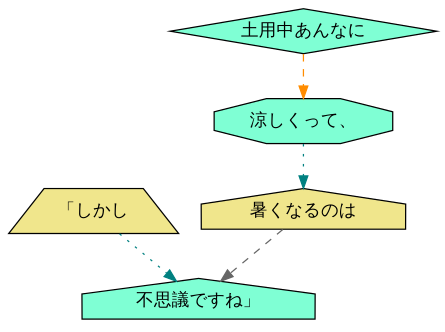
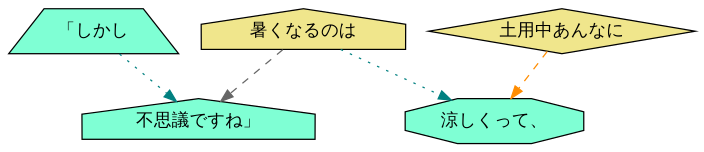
node "土用中あんなに": fillcolor aquamarine -> khaki
edge "涼しくって、" -> "暑くなるのは": reversed
node "「しかし": fillcolor khaki -> aquamarine
